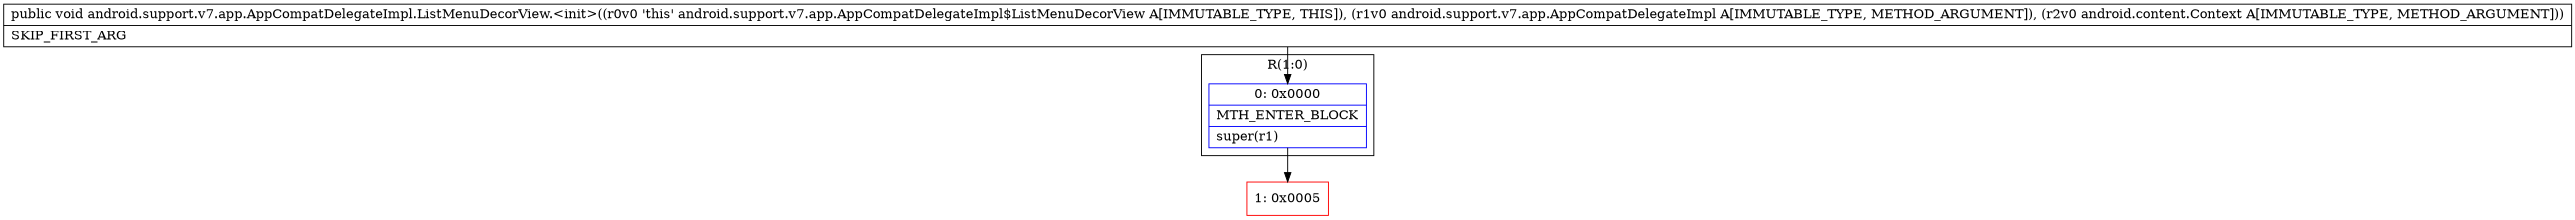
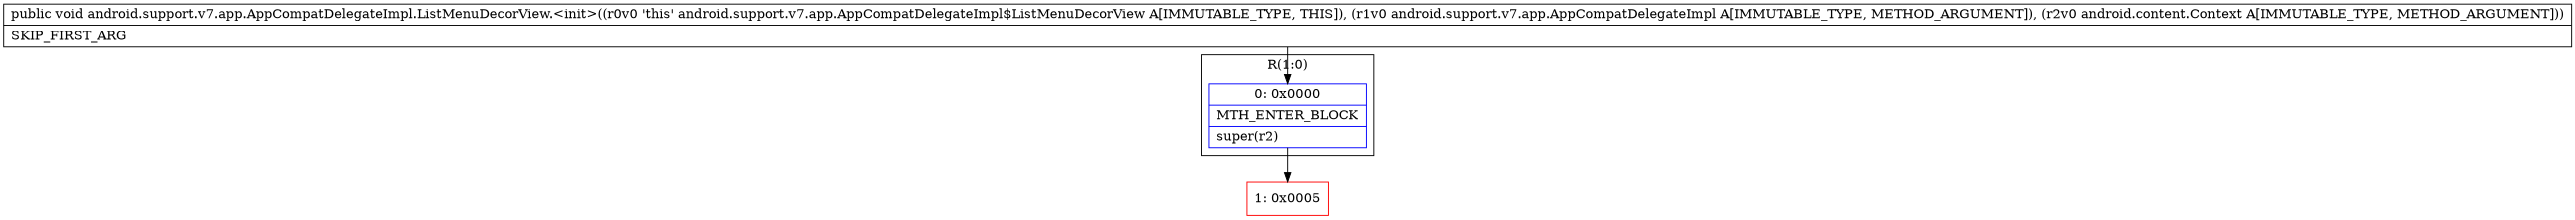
node "0: 0x0000": text "super(r1)" -> "super(r2)"
